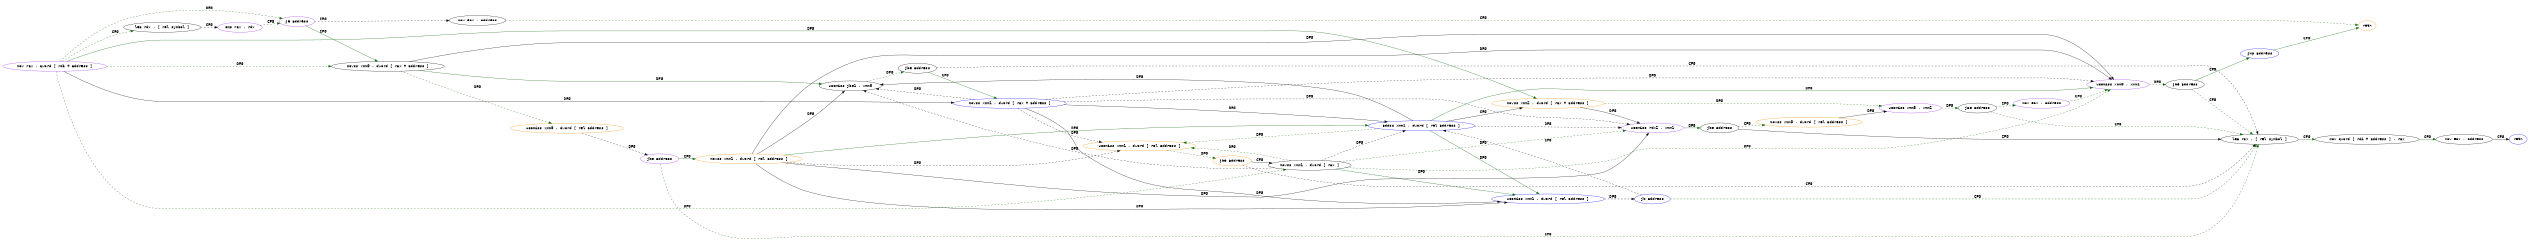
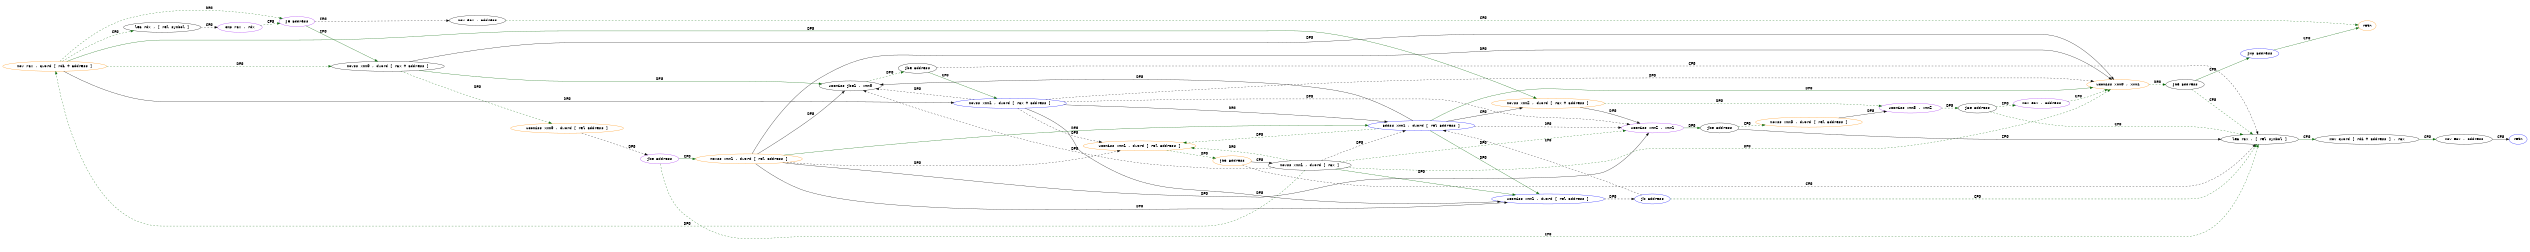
node "mov rax , qword [ rdi + address ]": color purple -> darkorange
node "ucomiss xmm0 , xmm1": color purple -> darkorange
node "ucomiss rdx2 , xmm1": label "ucomiss rdx2 , xmm1" -> "ucomiss xmm2 , xmm1"
edge "mov rax , qword [ rdi + address ]" -> "movss xmm1 , dword [ rax ]": reversed
